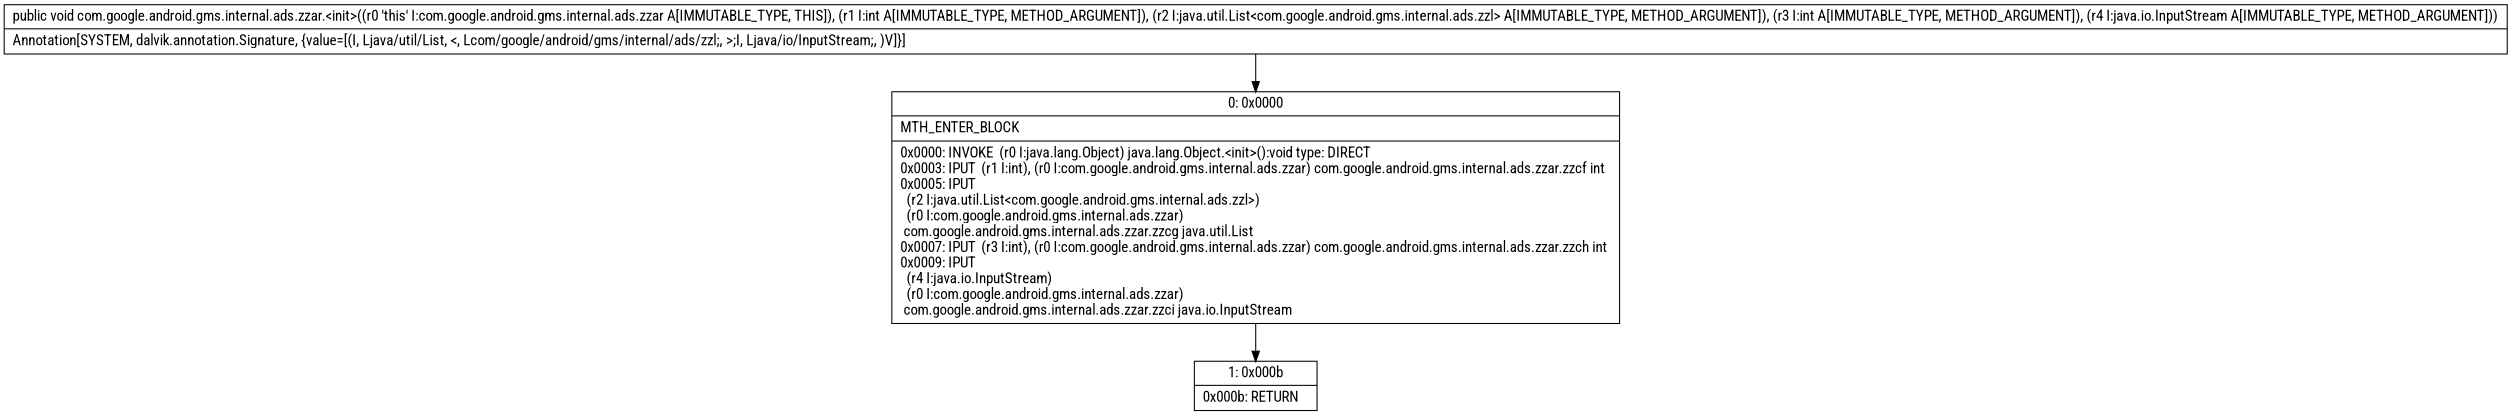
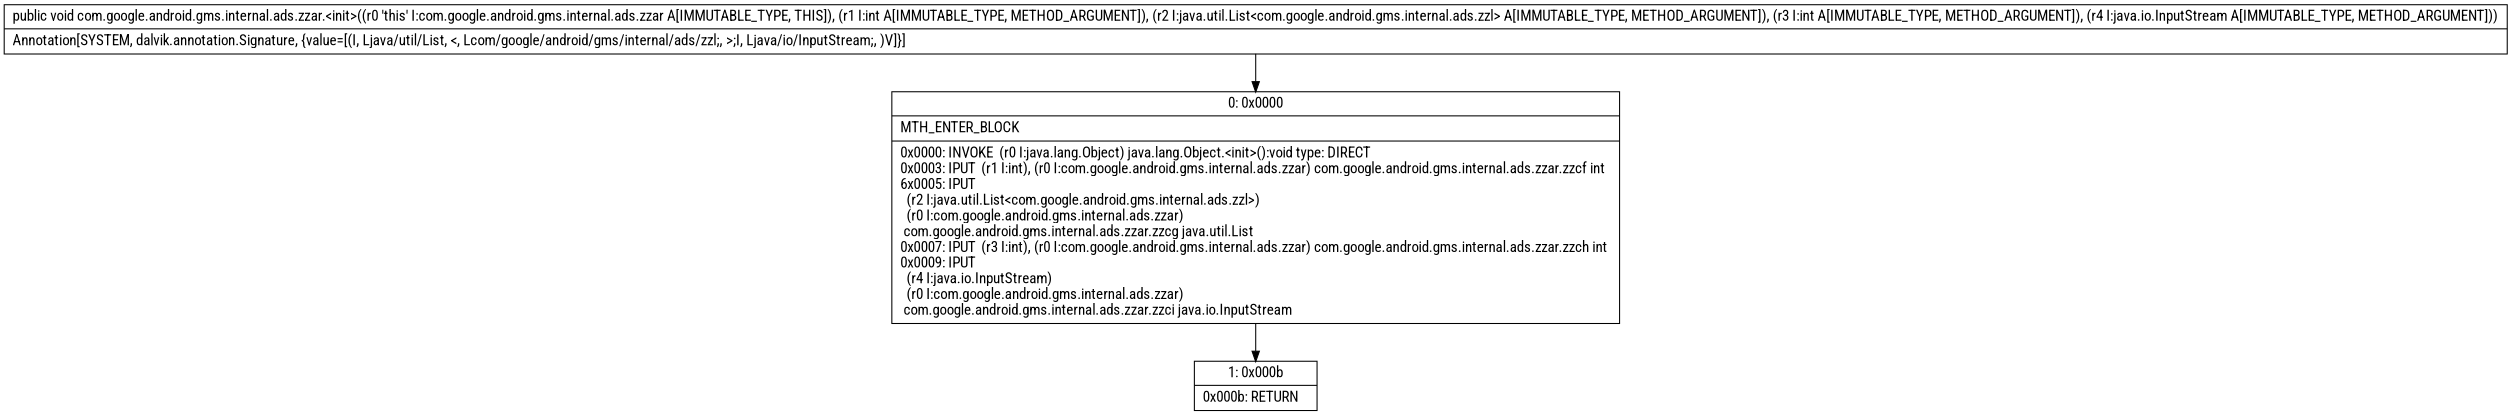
node "0: 0x0000": text "0x0005: IPUT" -> "6x0005: IPUT"
